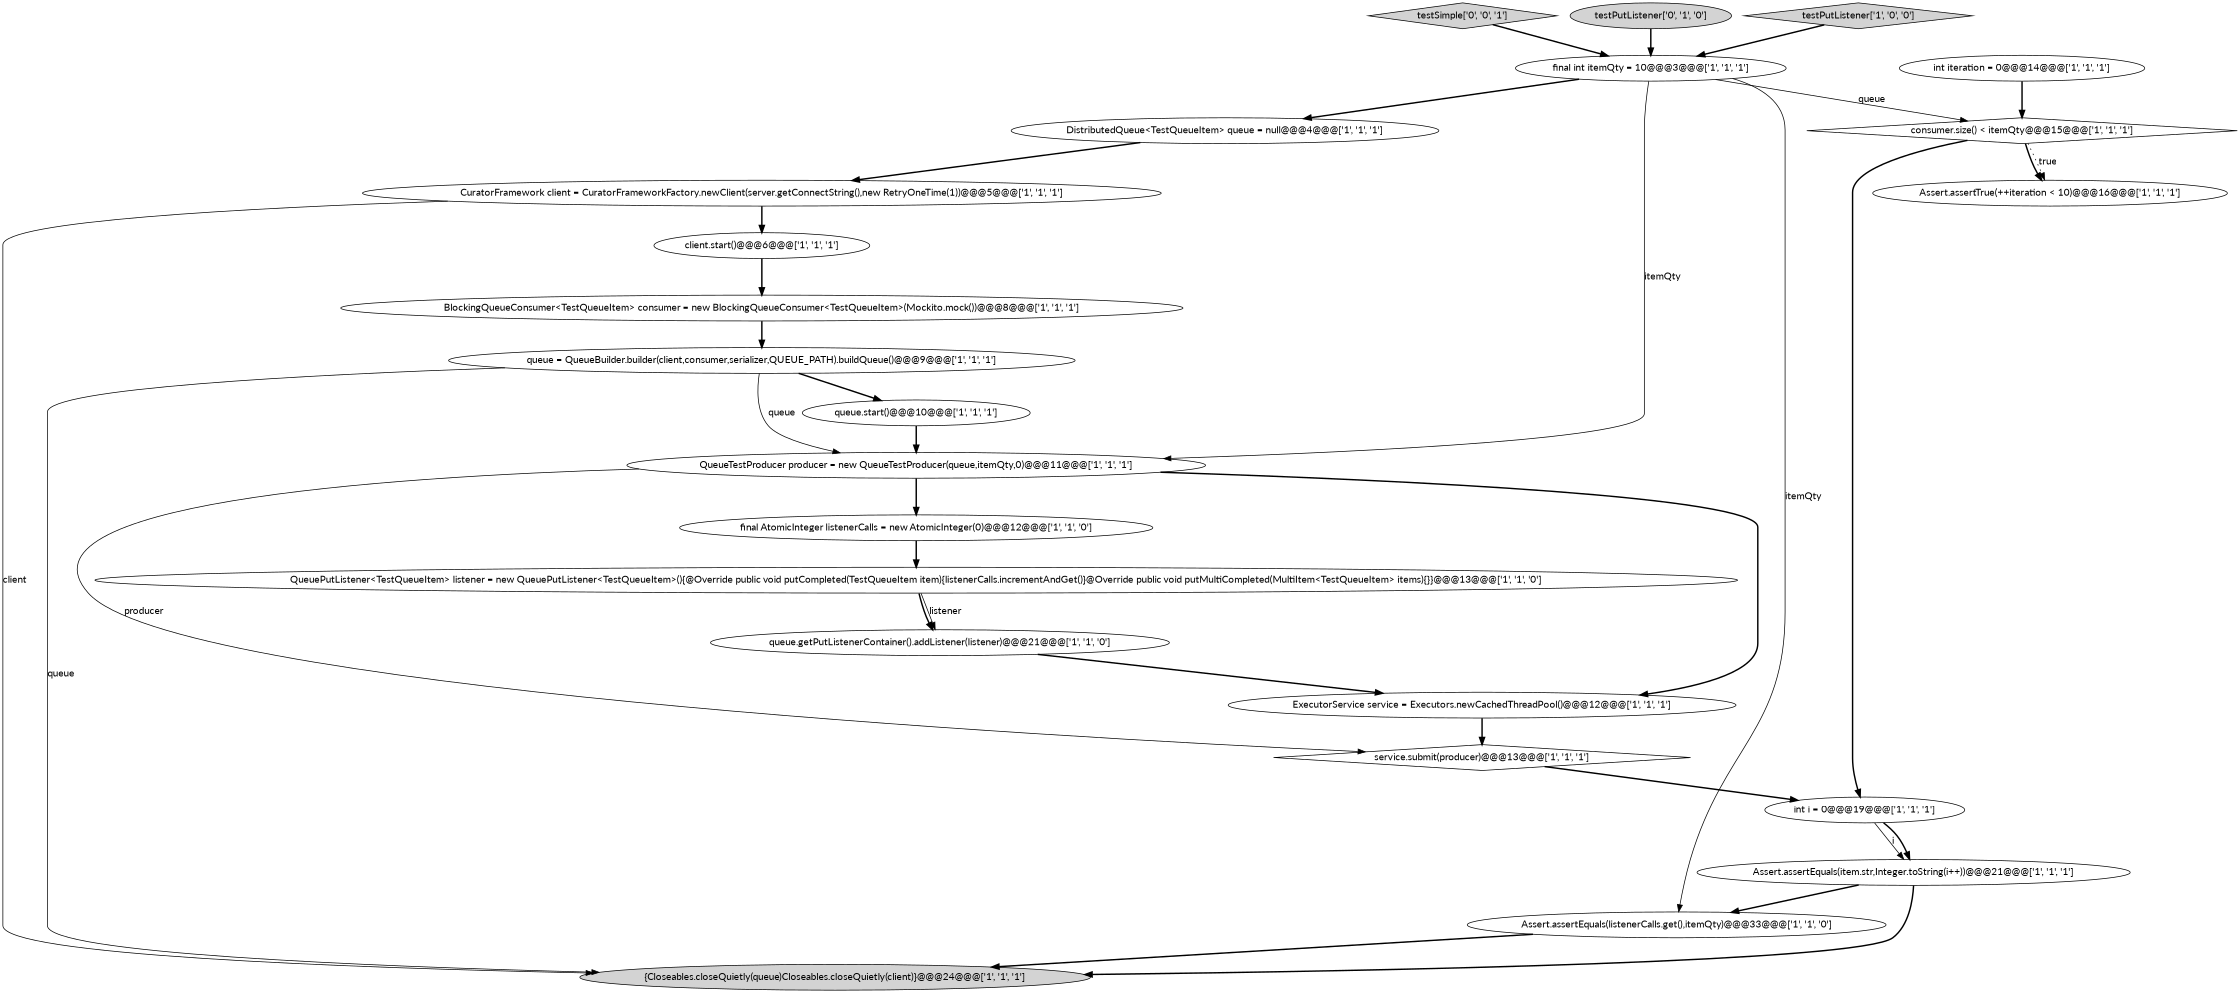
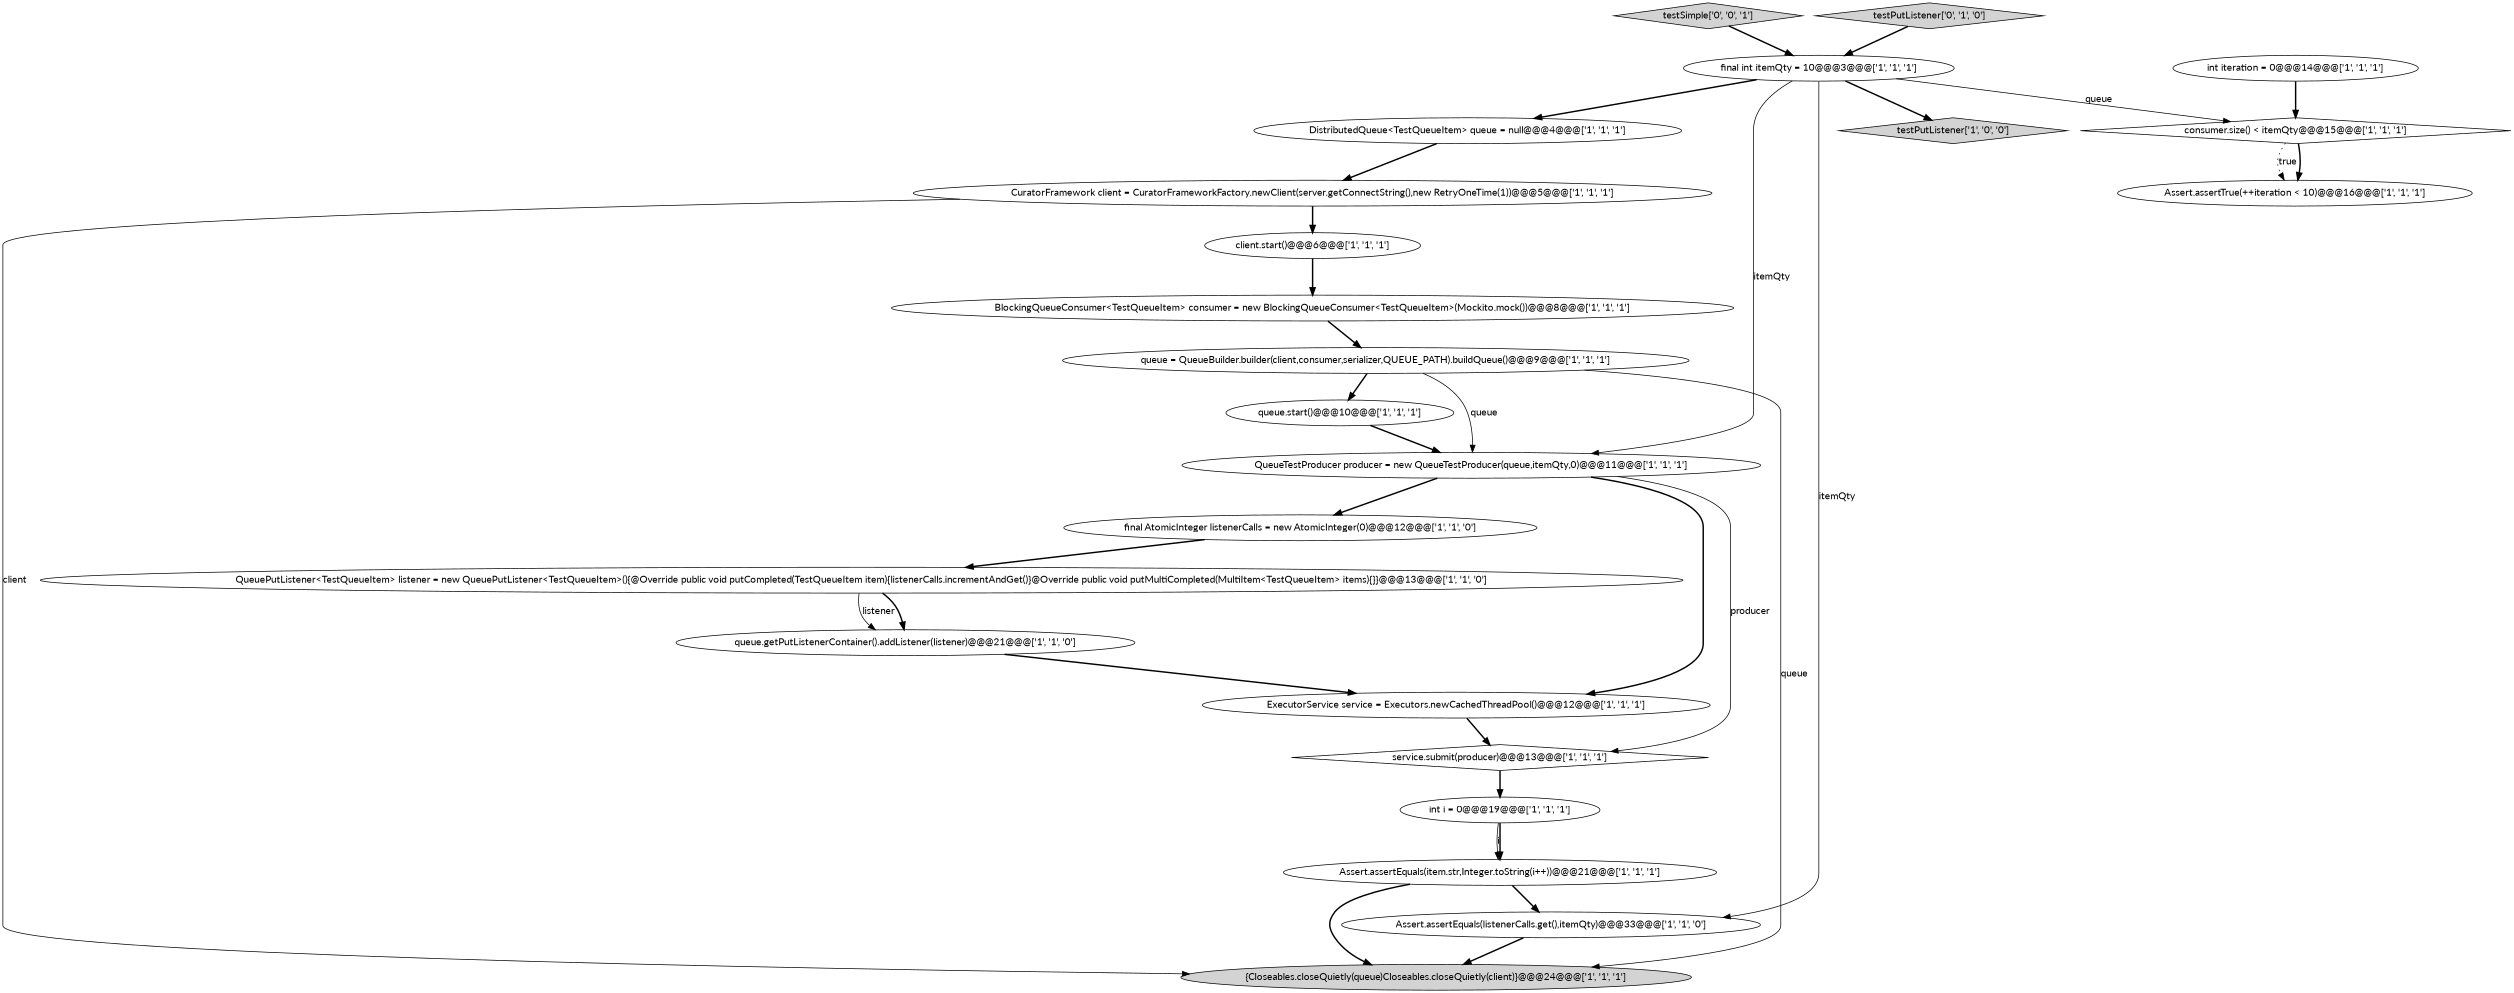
node "testPutListener['0', '1', '0']": shape ellipse -> diamond
edge "testPutListener['1', '0', '0']" -> "final int itemQty = 10@@@3@@@['1', '1', '1']": reversed
edge "consumer.size() < itemQty@@@15@@@['1', '1', '1']" -> "int i = 0@@@19@@@['1', '1', '1']": removed
